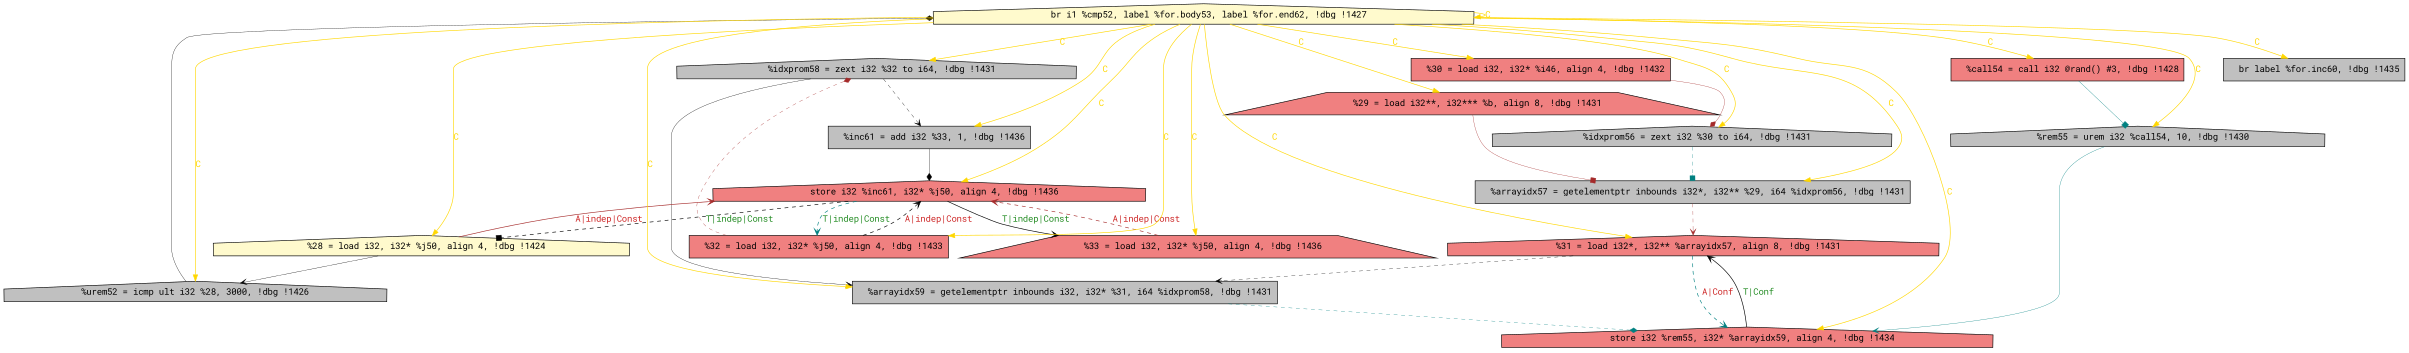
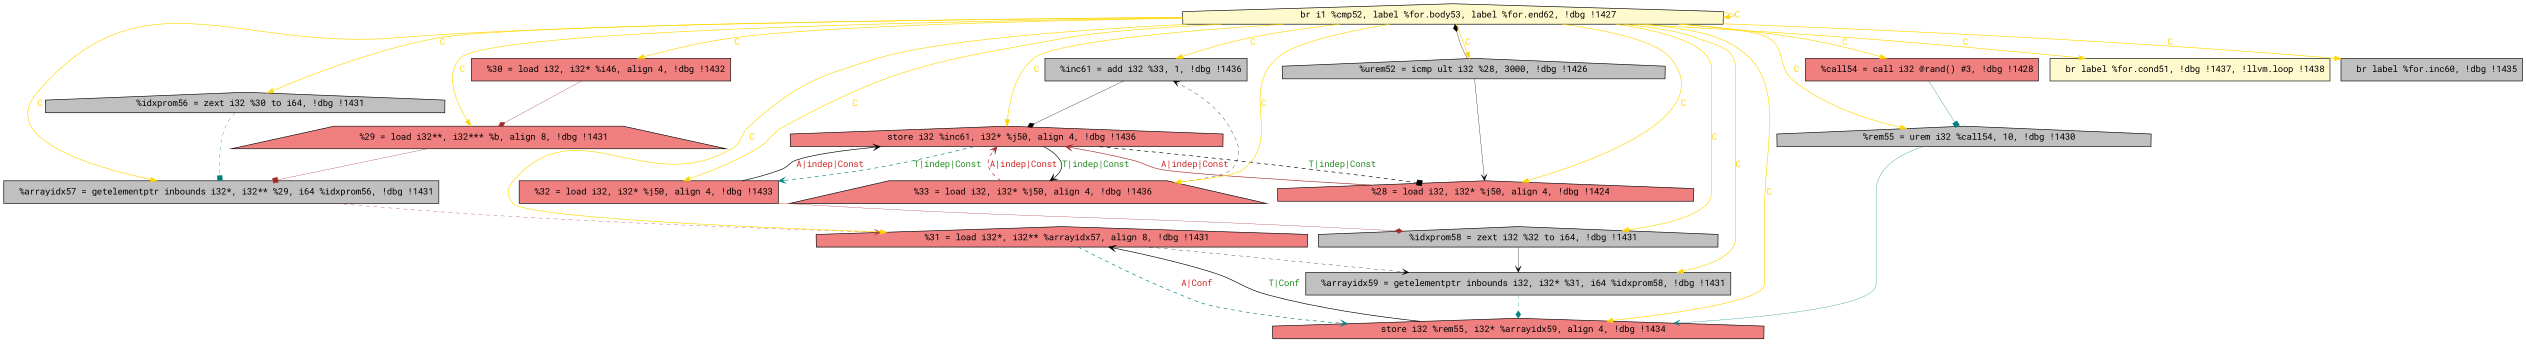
node "br label %for.cond51, !dbg !1437, !llvm.loop !1438": added
edge "%30 = load i32, i32* %i46, align 4, !dbg !1432" -> "%idxprom56 = zext i32 %30 to i64, !dbg !1431": now "%30 = load i32, i32* %i46, align 4, !dbg !1432" -> "%29 = load i32**, i32*** %b, align 8, !dbg !1431"
edge "%idxprom58 = zext i32 %32 to i64, !dbg !1431" -> "%inc61 = add i32 %33, 1, !dbg !1436": now "%33 = load i32, i32* %j50, align 4, !dbg !1436" -> "%inc61 = add i32 %33, 1, !dbg !1436"
edge "%32 = load i32, i32* %j50, align 4, !dbg !1433" -> "%idxprom58 = zext i32 %32 to i64, !dbg !1431": style dashed -> solid
edge "%32 = load i32, i32* %j50, align 4, !dbg !1433" -> "store i32 %inc61, i32* %j50, align 4, !dbg !1436": style dashed -> solid
node "%28 = load i32, i32* %j50, align 4, !dbg !1424": fillcolor lemonchiffon -> lightcoral
edge "%28 = load i32, i32* %j50, align 4, !dbg !1424" -> "%urem52 = icmp ult i32 %28, 3000, !dbg !1426": reversed
